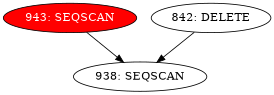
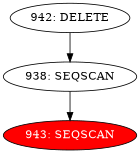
node "842: DELETE": label "842: DELETE" -> "942: DELETE"
edge "943: SEQSCAN" -> "938: SEQSCAN": reversed
